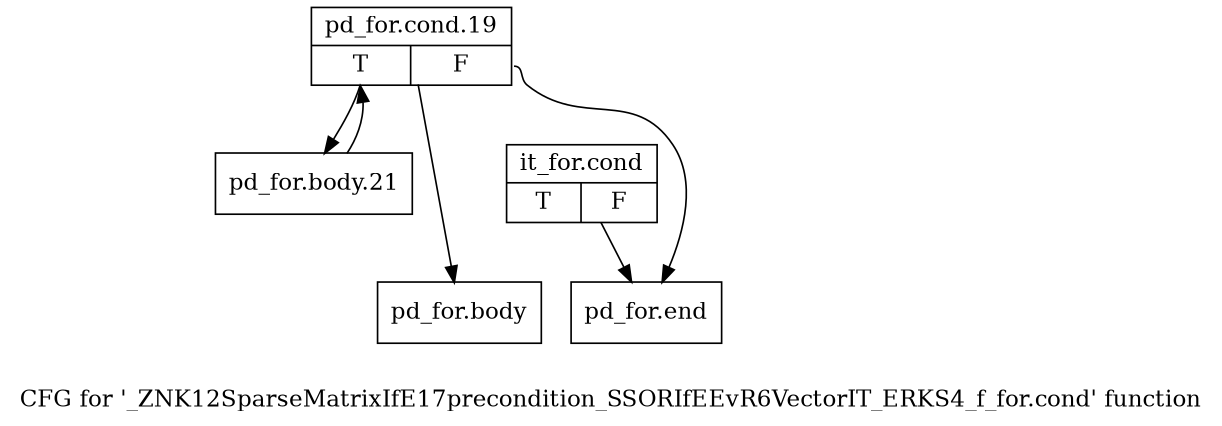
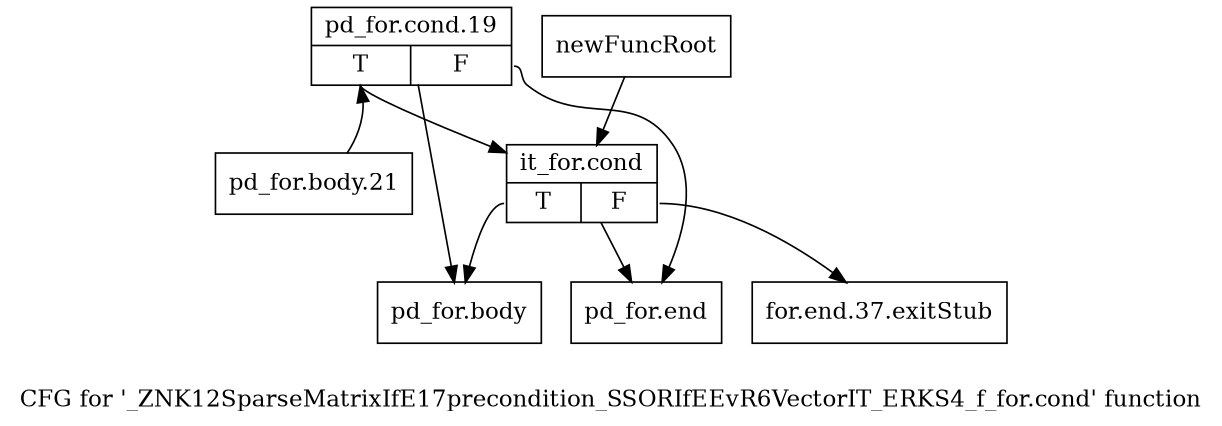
node "newFuncRoot": added
edge "pd_for.cond.19" -> "pd_for.body.21": now "pd_for.cond.19" -> "it_for.cond"
edge "it_for.cond" -> "pd_for.body": added
node "for.end.37.exitStub": added
